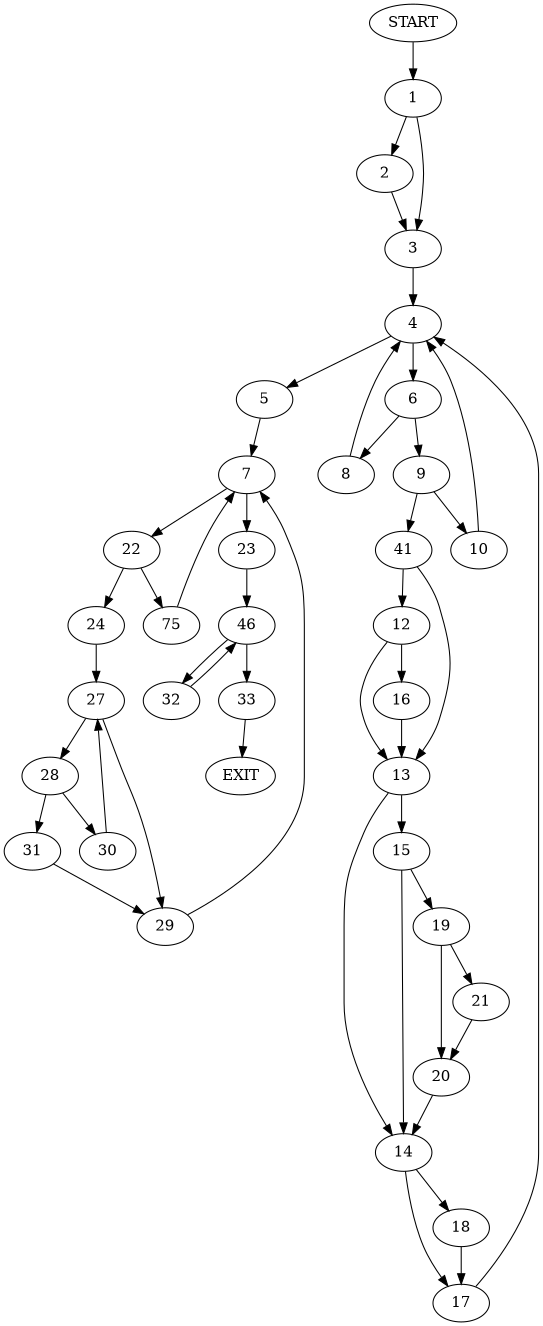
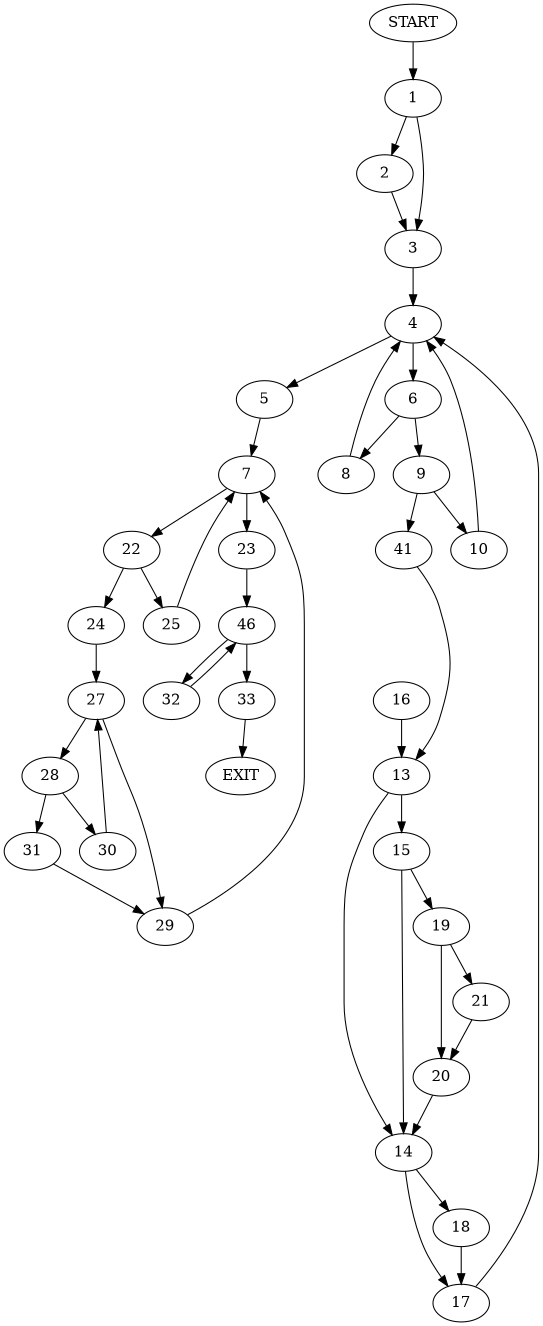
node "75": label "75" -> "25"
node "12": removed
